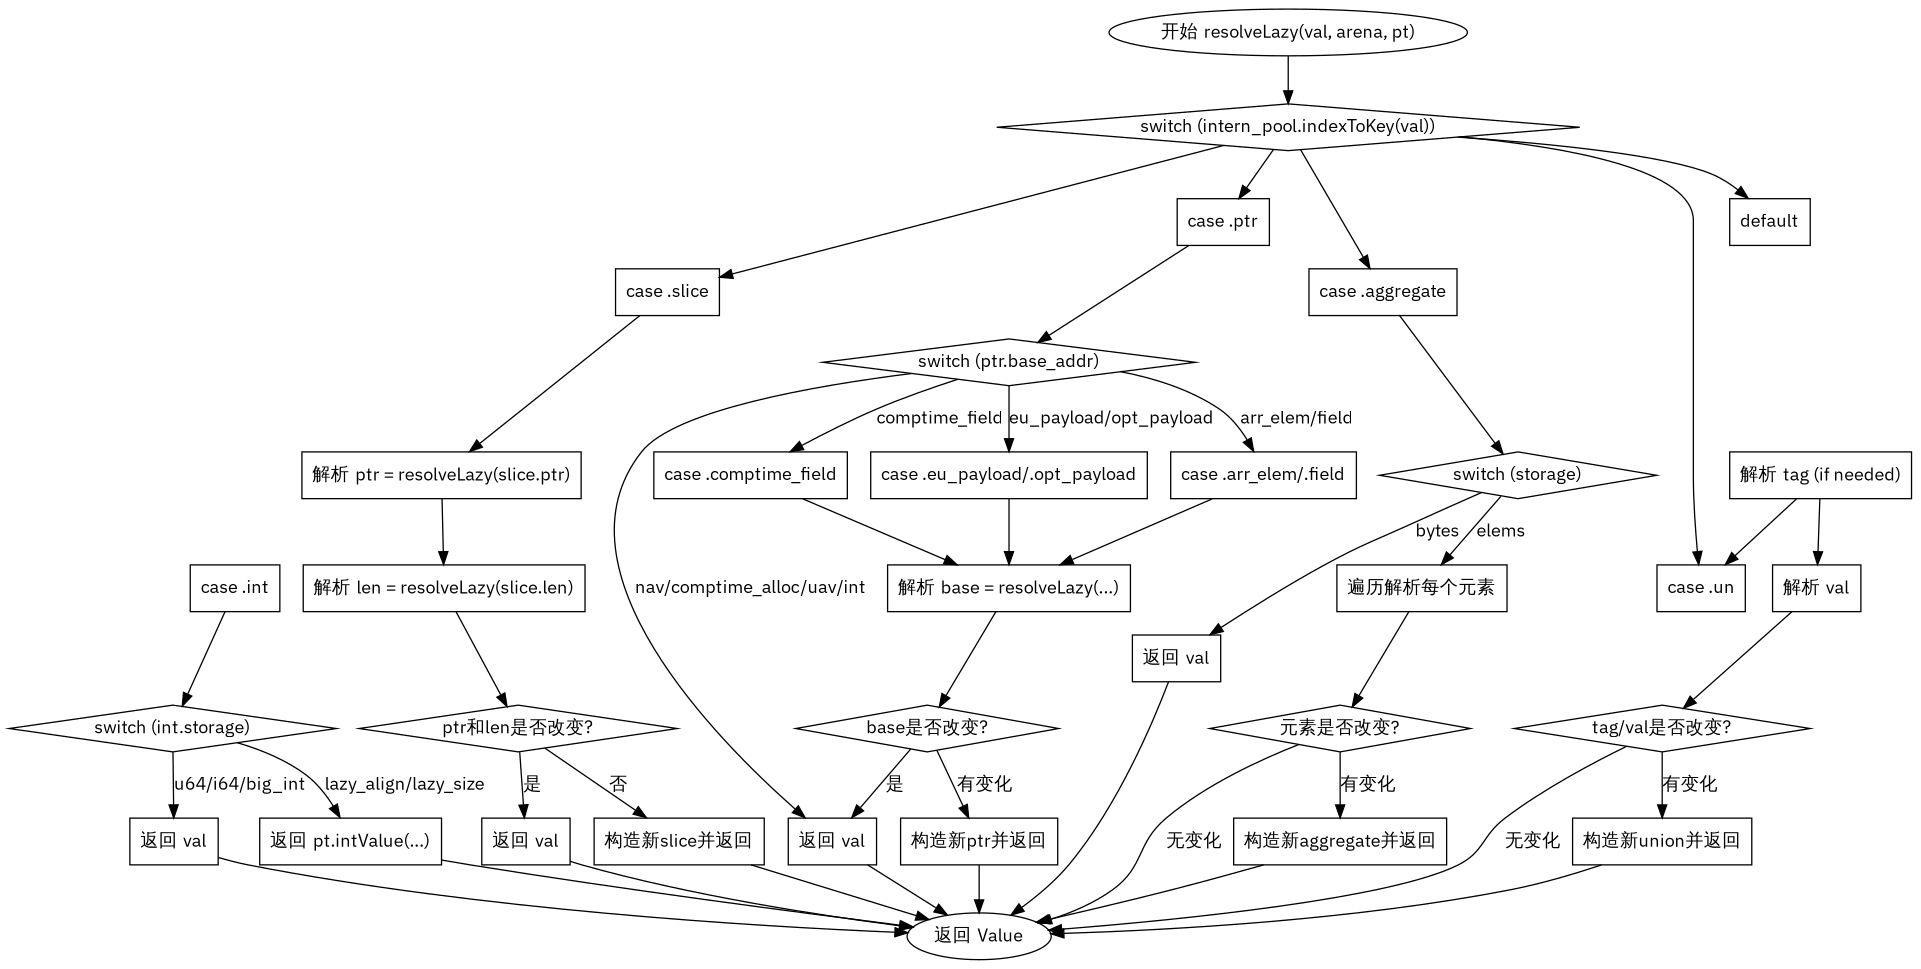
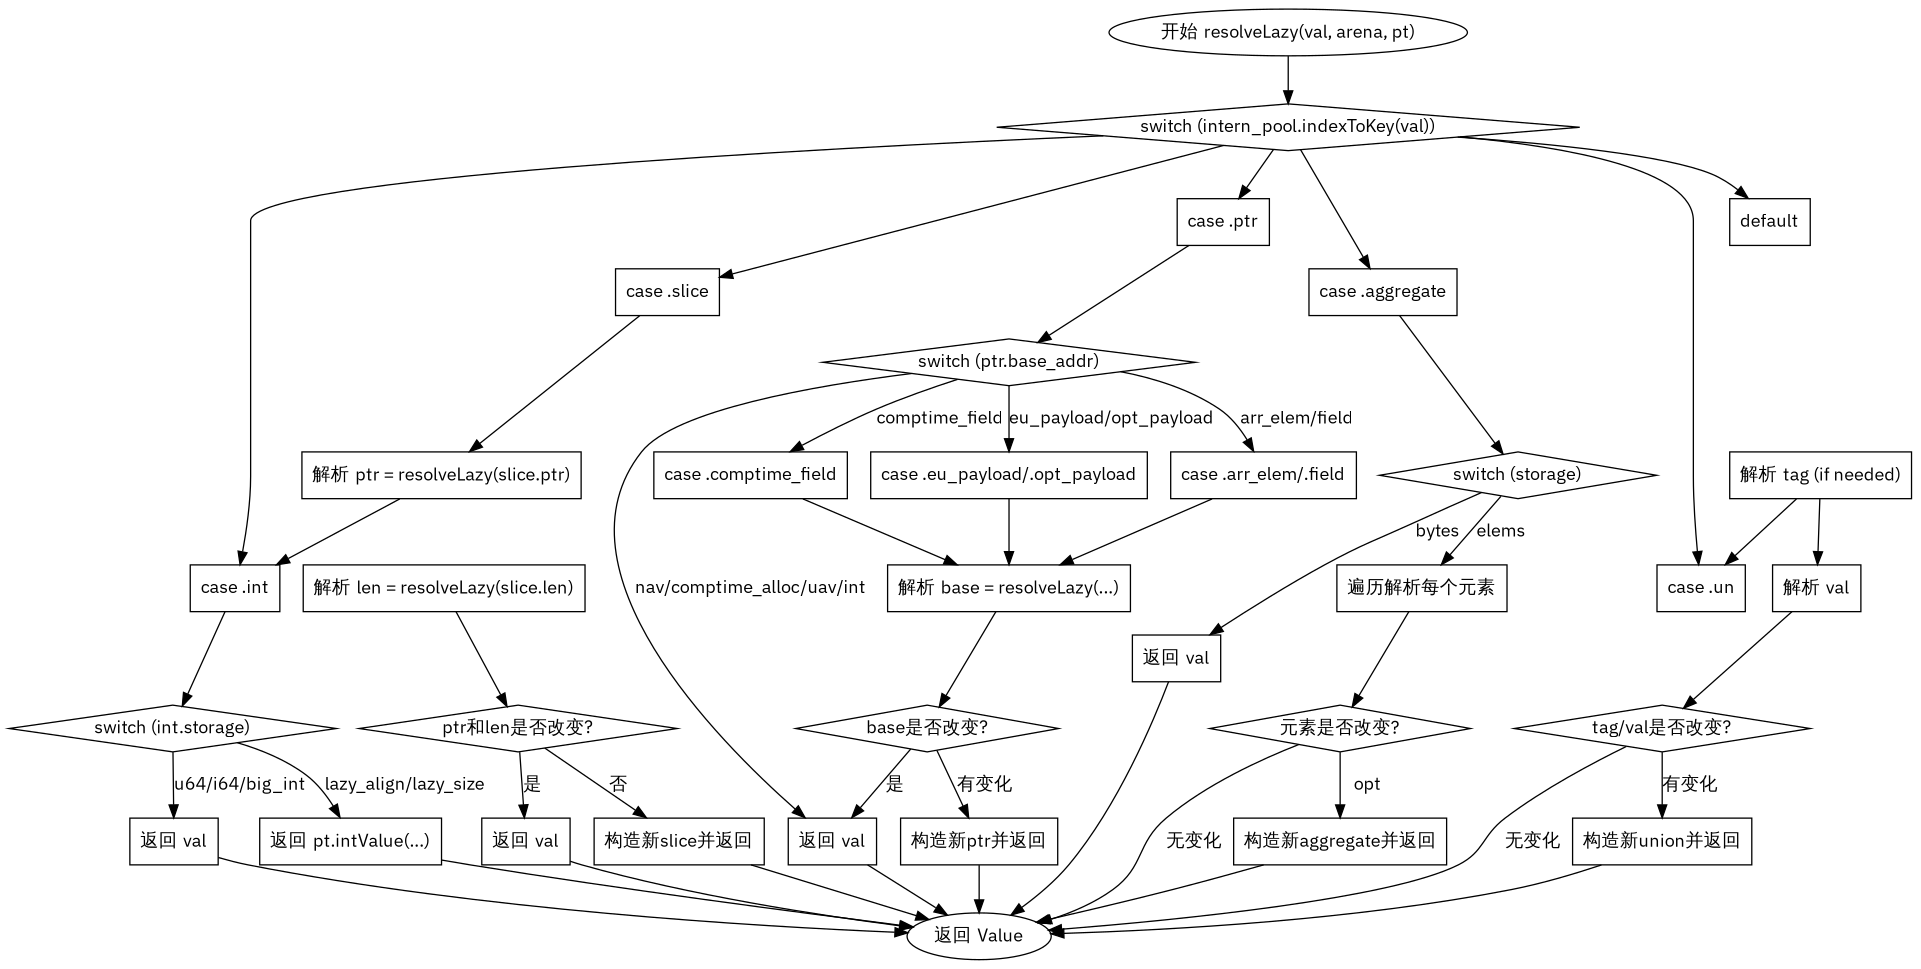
edge "switch (intern_pool.indexToKey(val))" -> "case .int": added
edge "解析 ptr = resolveLazy(slice.ptr)" -> "解析 len = resolveLazy(slice.len)": now "解析 ptr = resolveLazy(slice.ptr)" -> "case .int"
edge "元素是否改变?" -> "构造新aggregate并返回": label "有变化" -> "opt"
